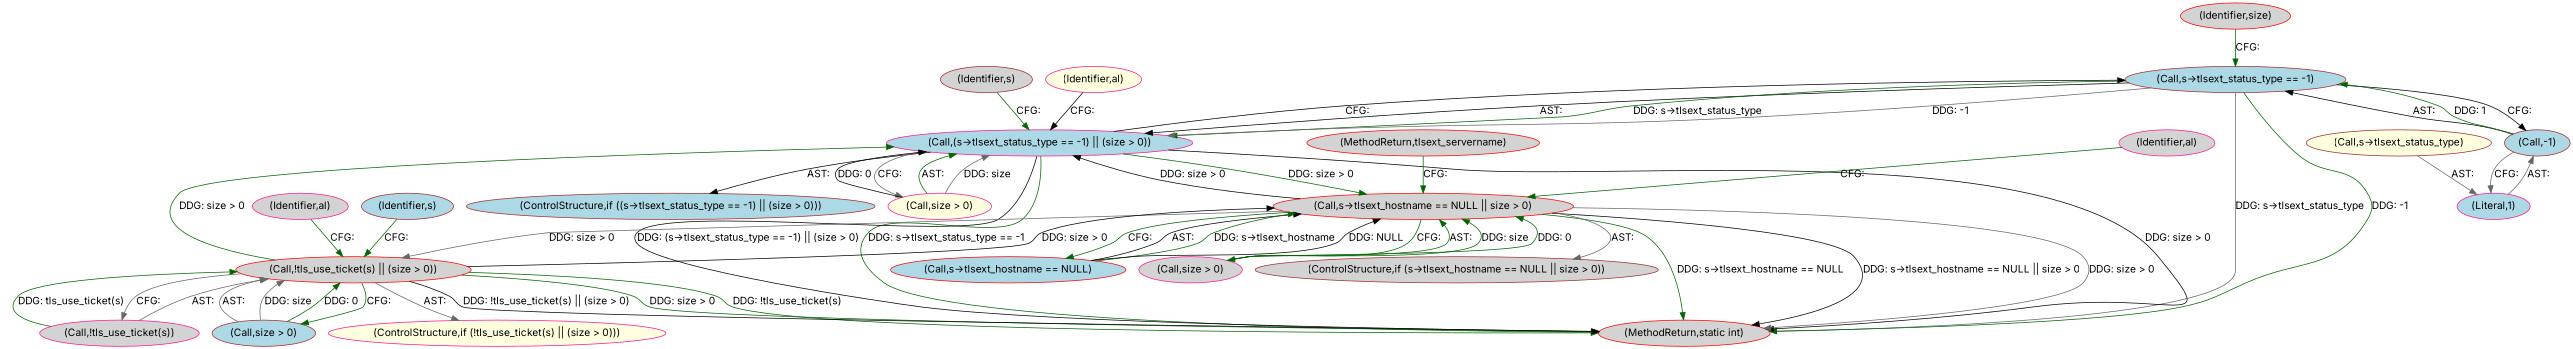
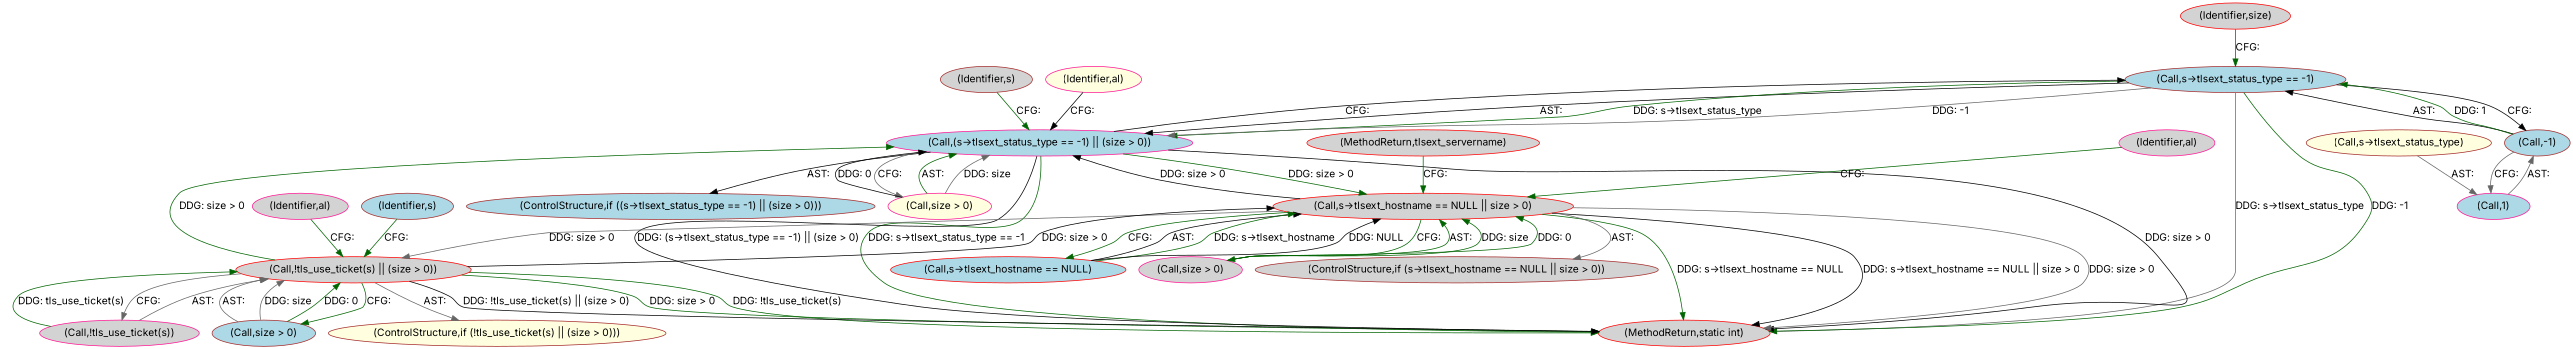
node "(Literal,1)": label "(Literal,1)" -> "(Call,1)"
node "(ControlStructure,if (!tls_use_ticket(s) || (size > 0)))": color deeppink -> brown
